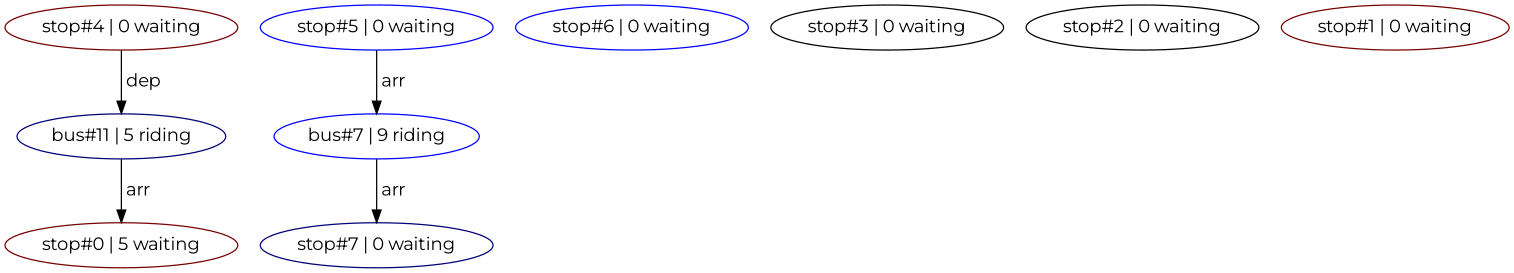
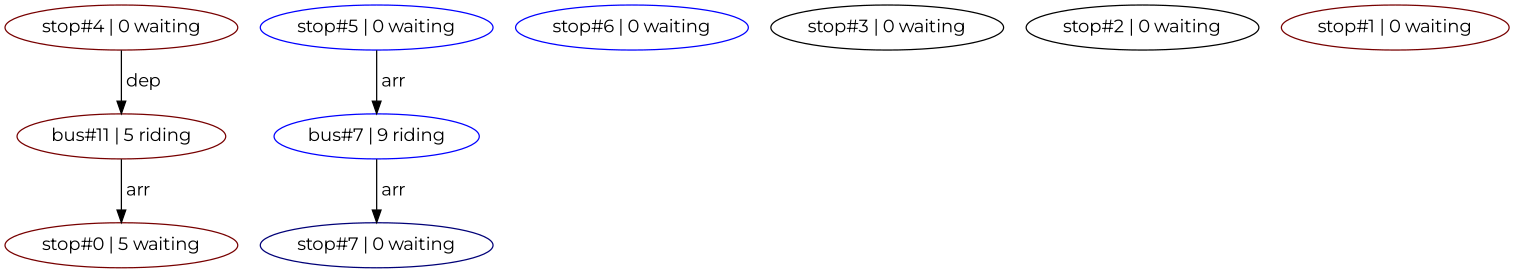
node "bus#11 | 5 riding": color #000077 -> #770000
